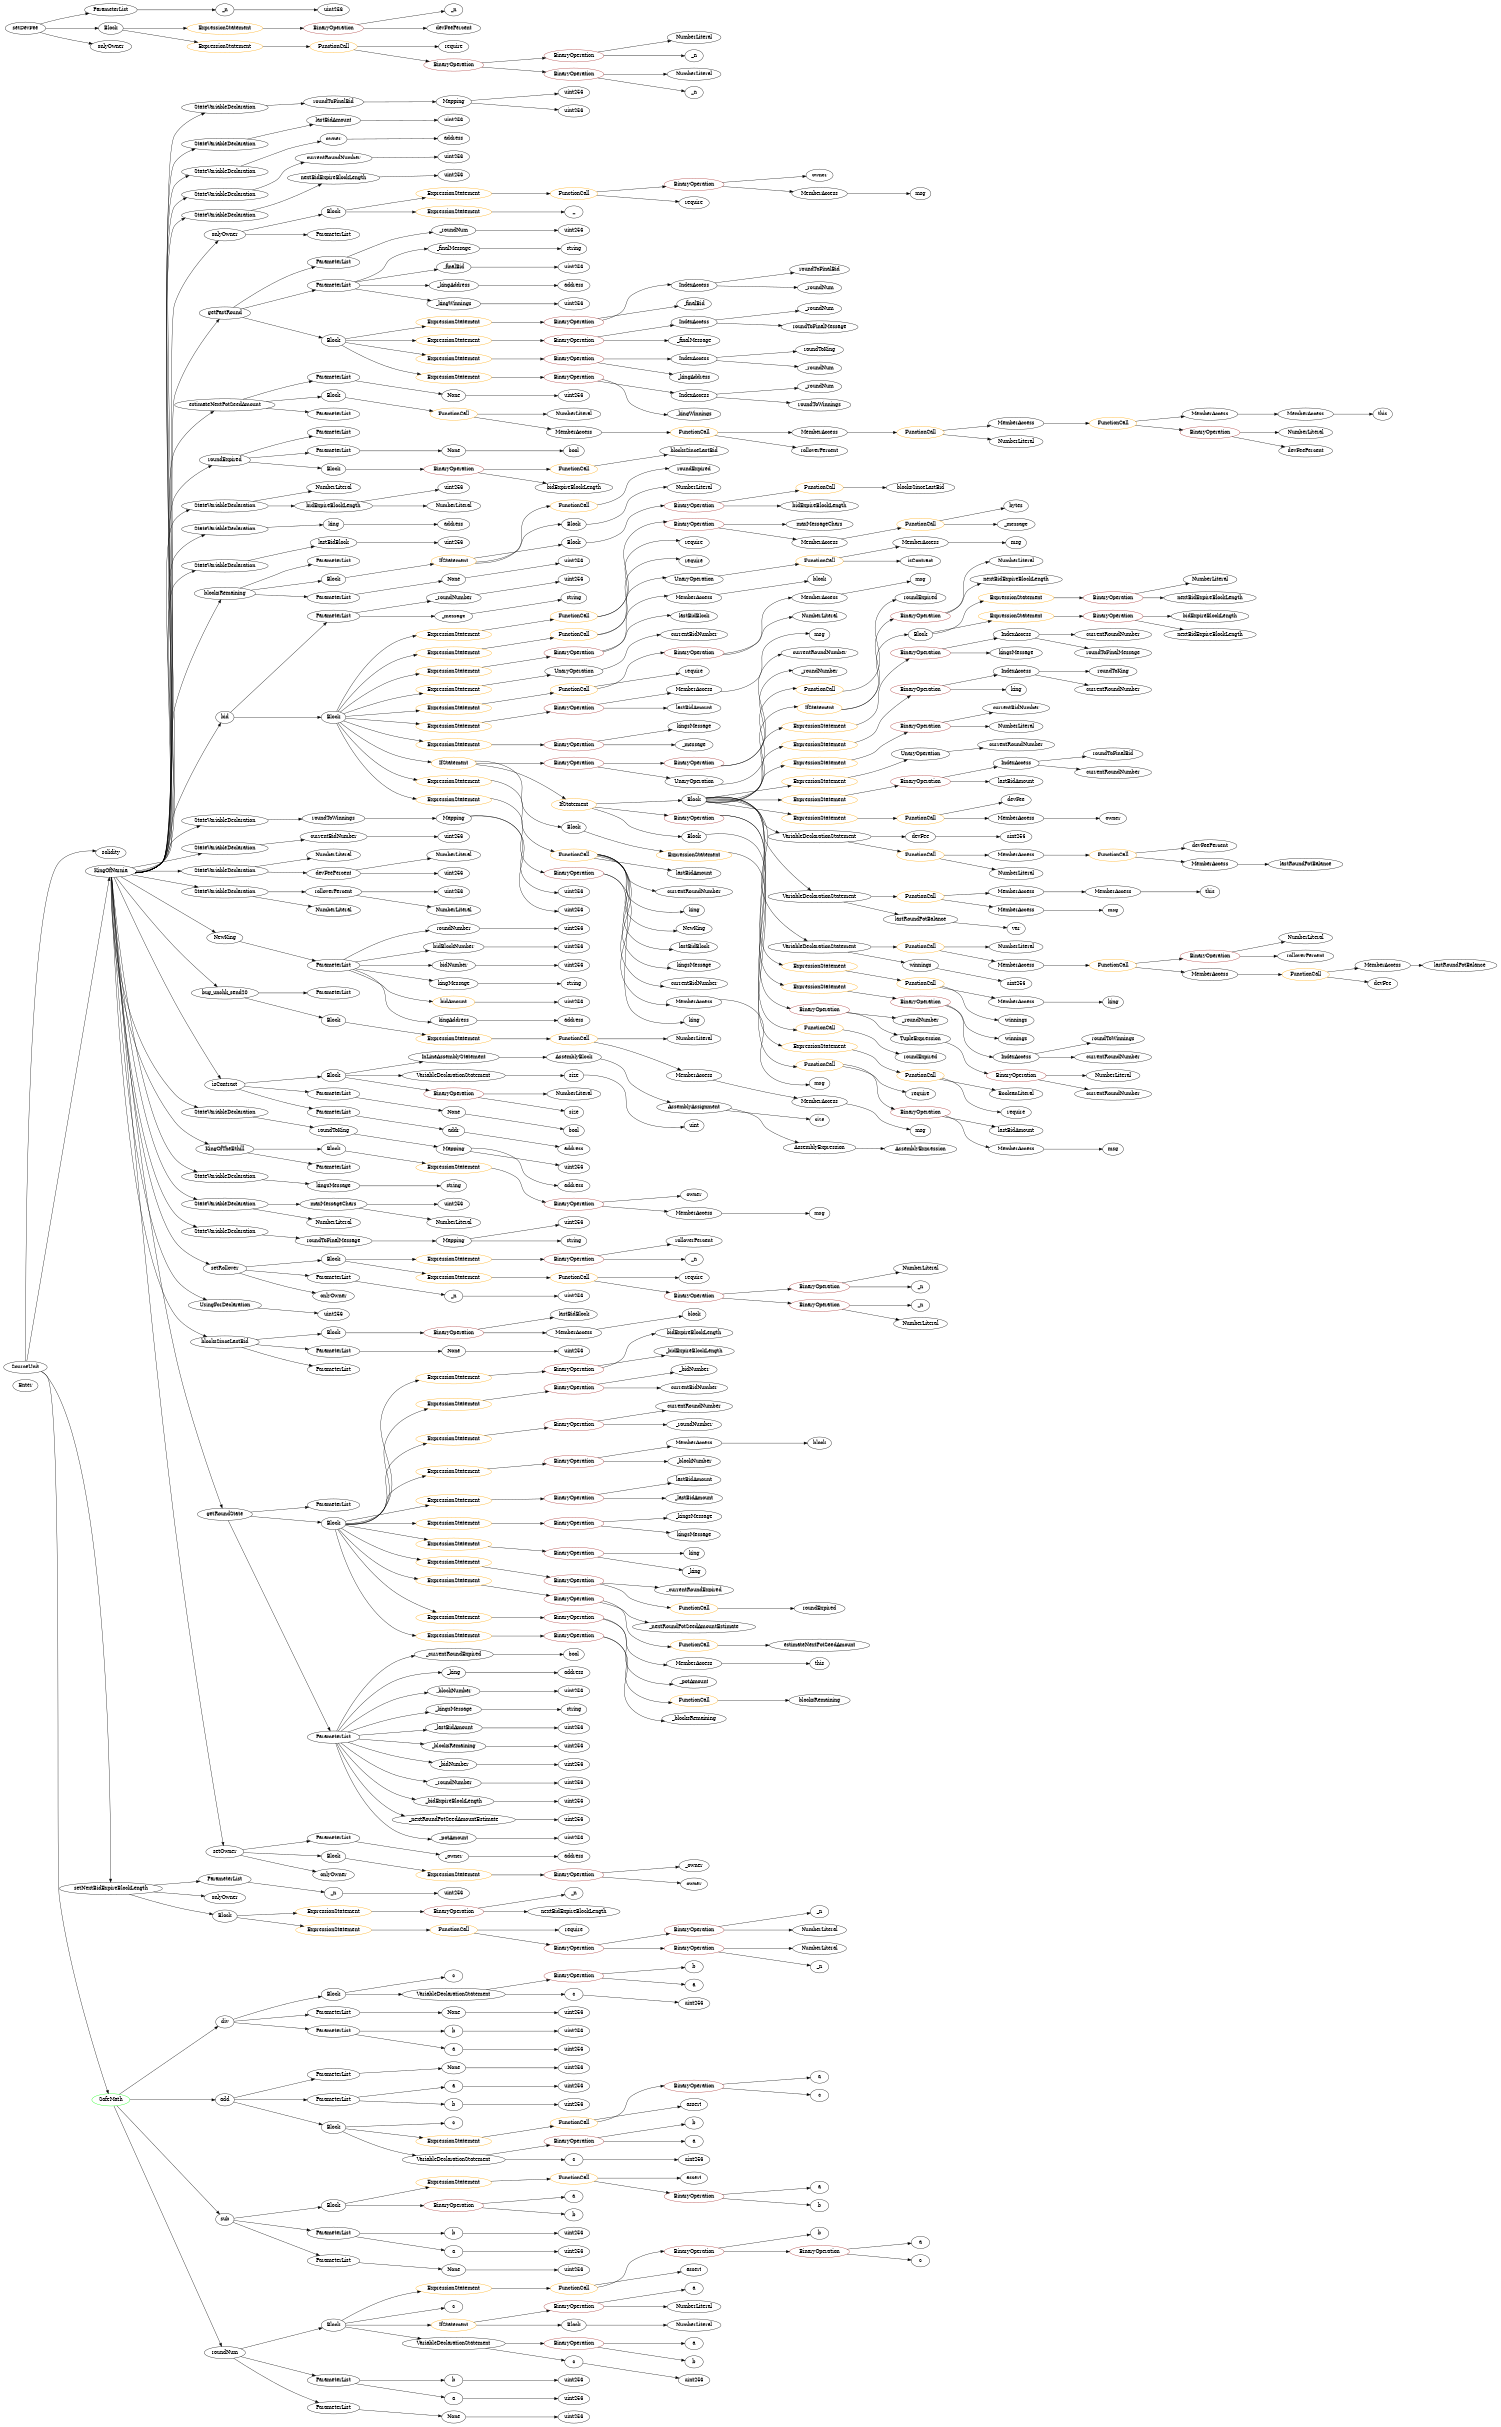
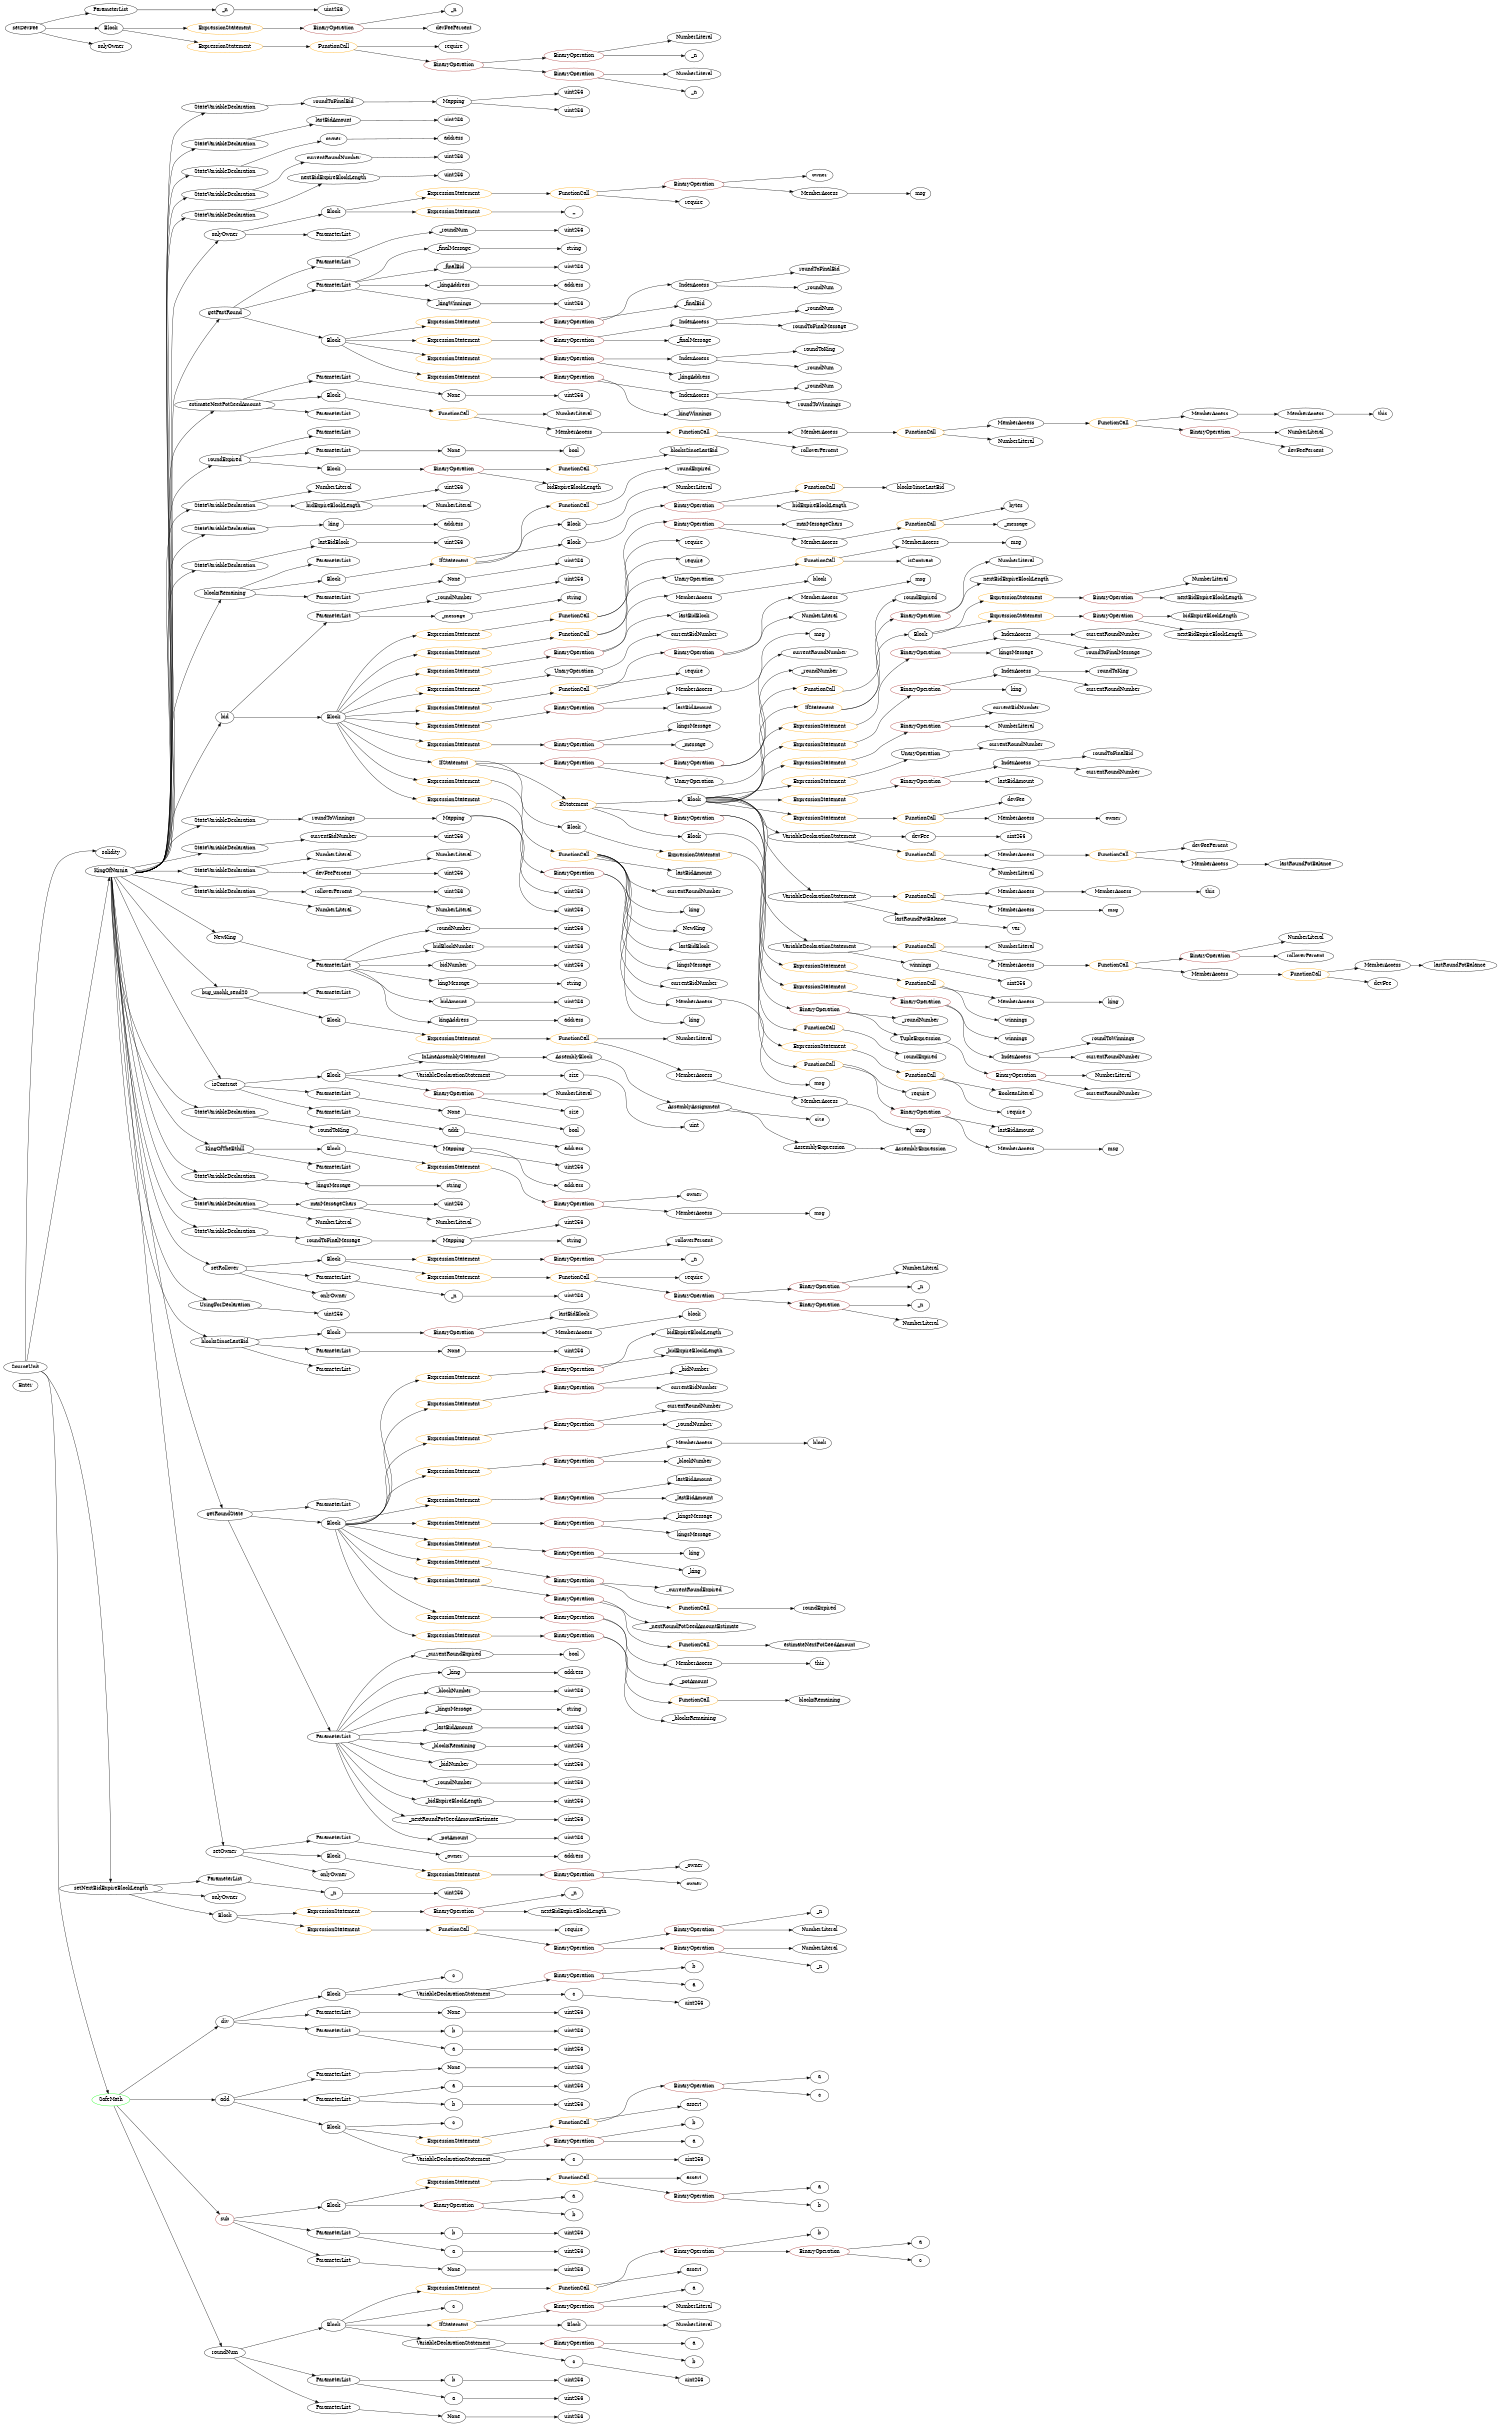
node "bidAmount": color orange -> black
node "sub": color black -> brown
